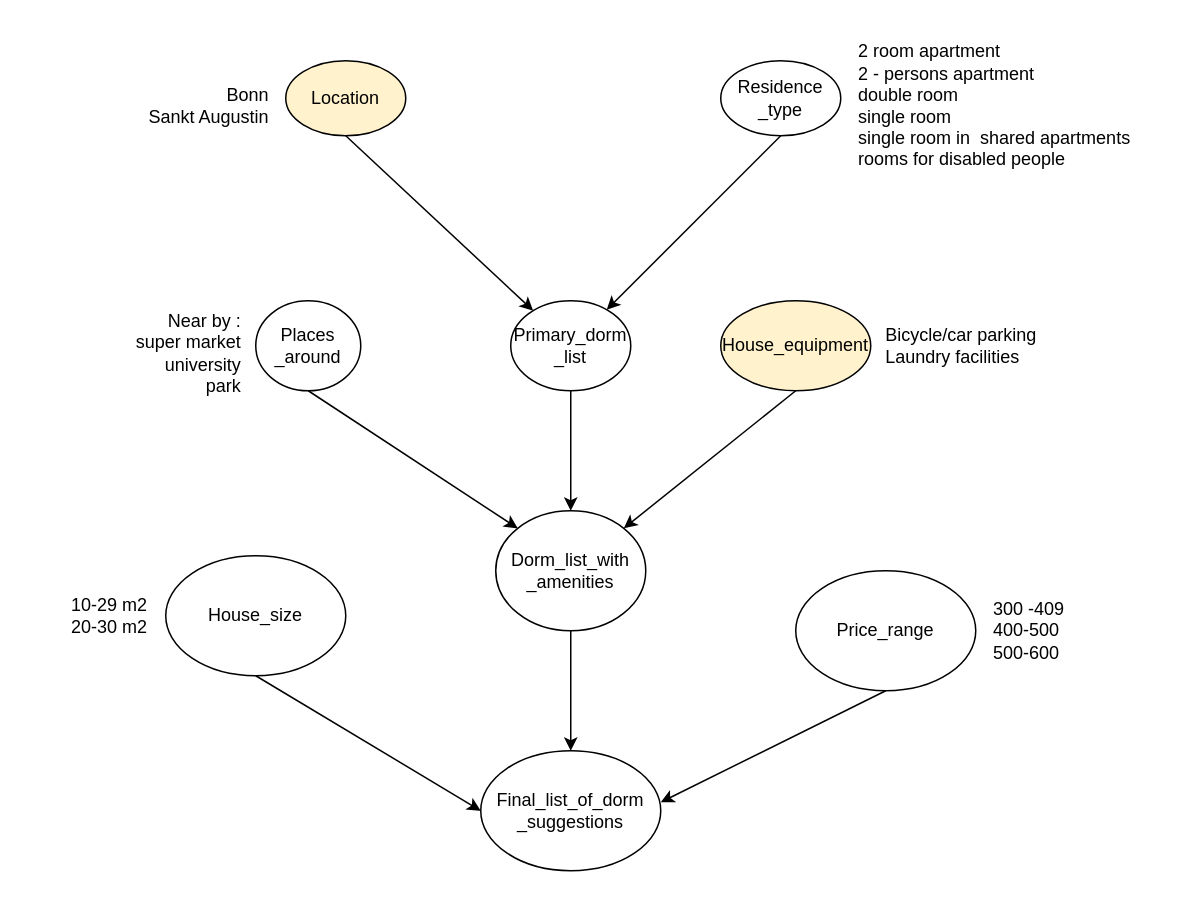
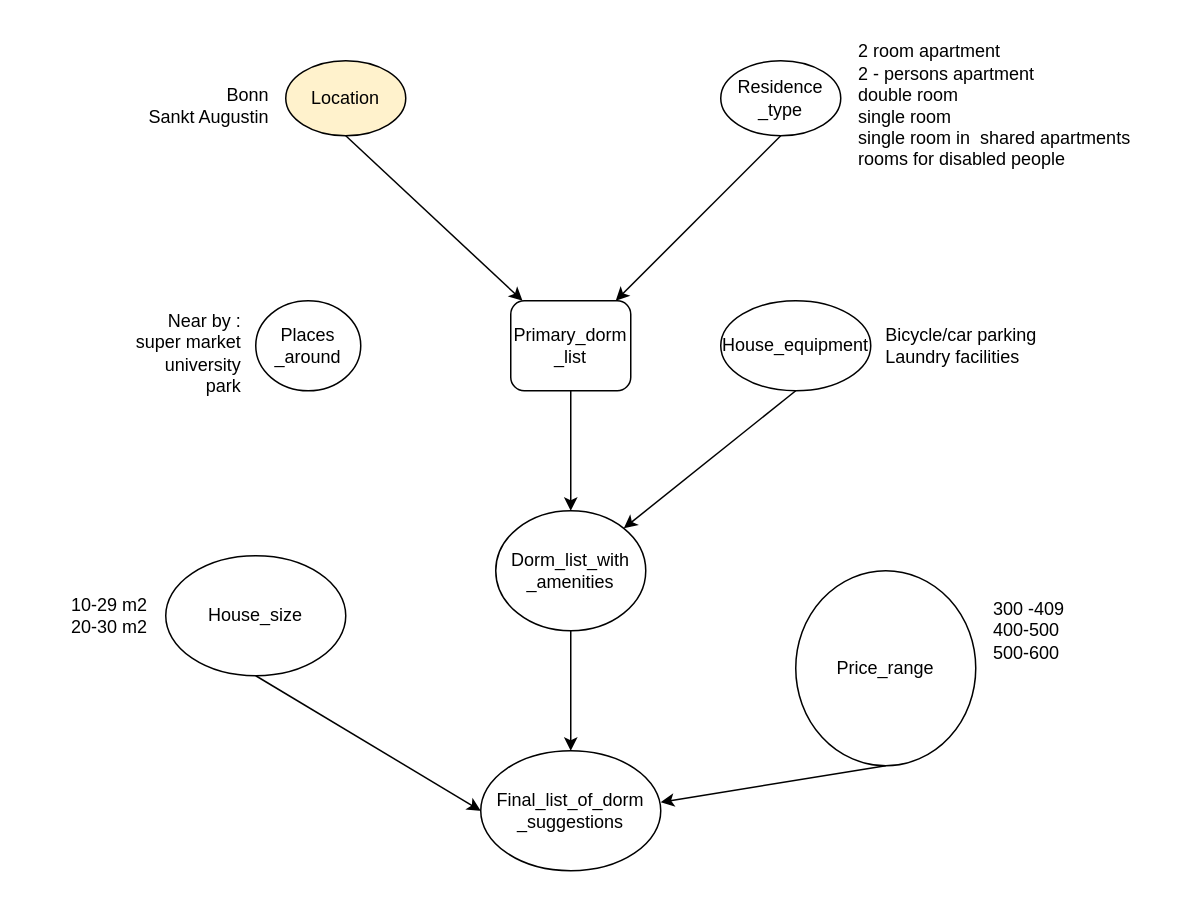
node "Primary_dorm _list": shape ellipse -> rounded rectangle
node "House_equipment": fillcolor #fff2cc -> #ffffff
edge "Places _around" -> "Dorm_list_with _amenities": removed
node "Price_range": size 180x120 -> 180x195
